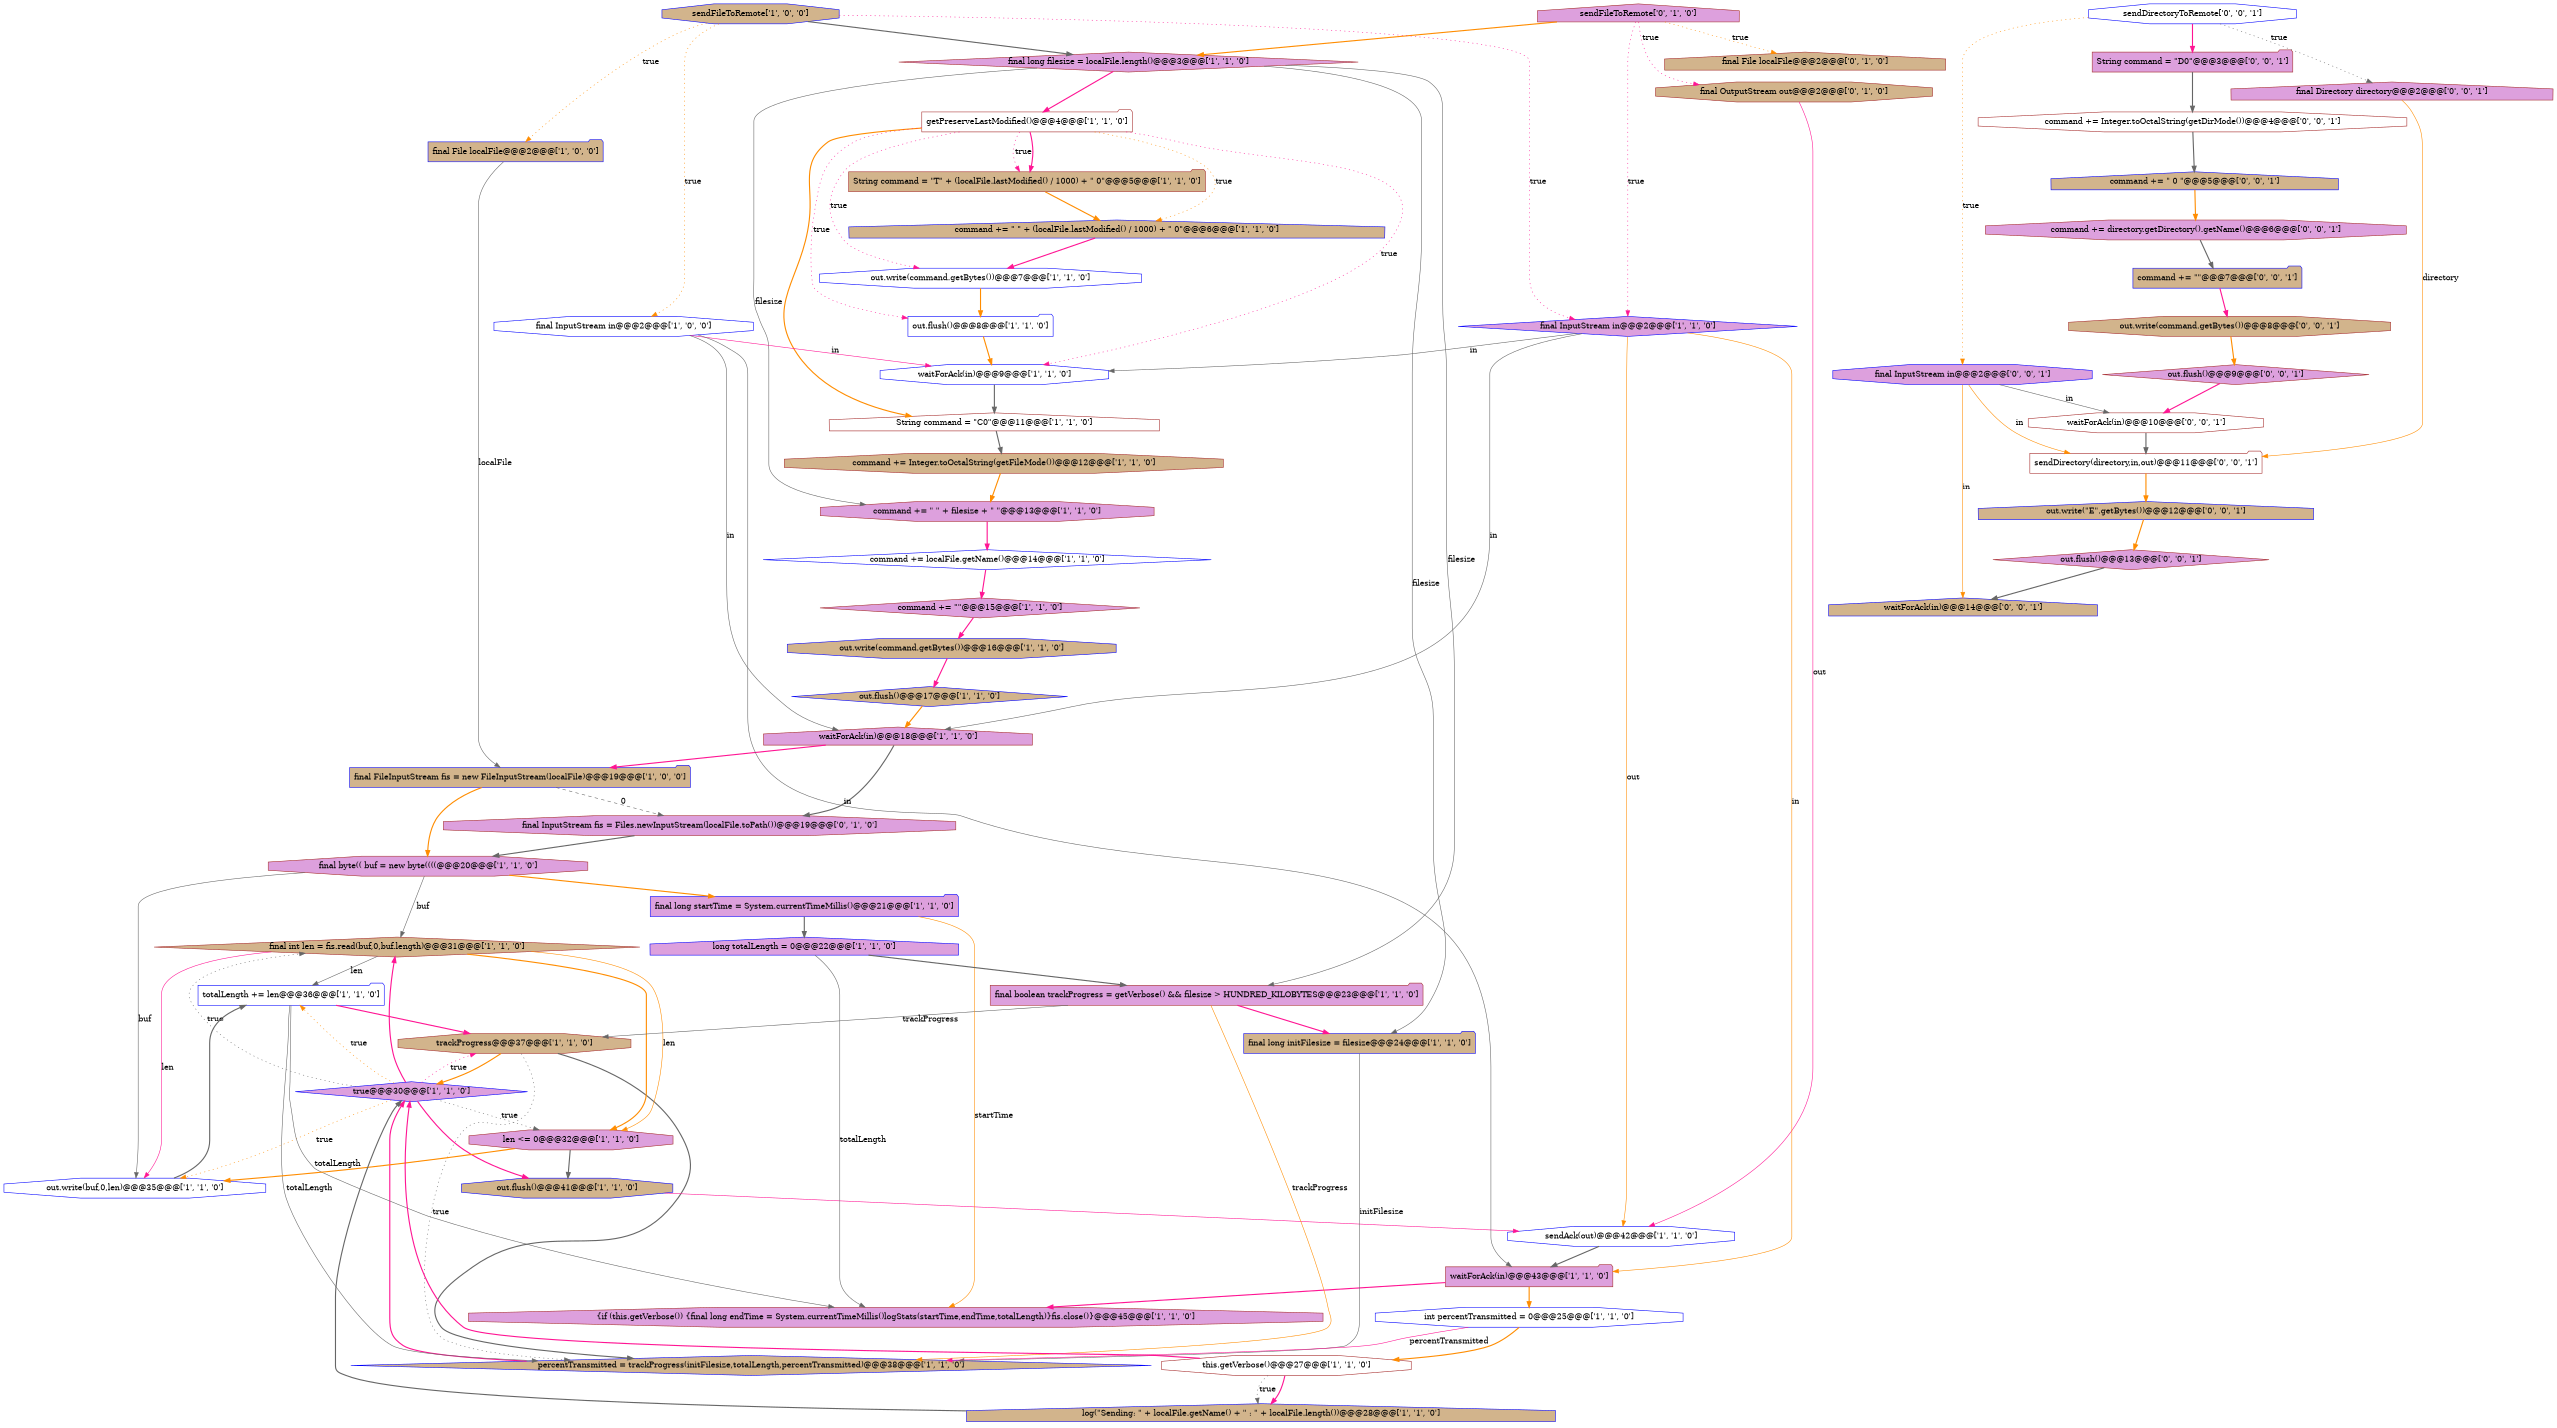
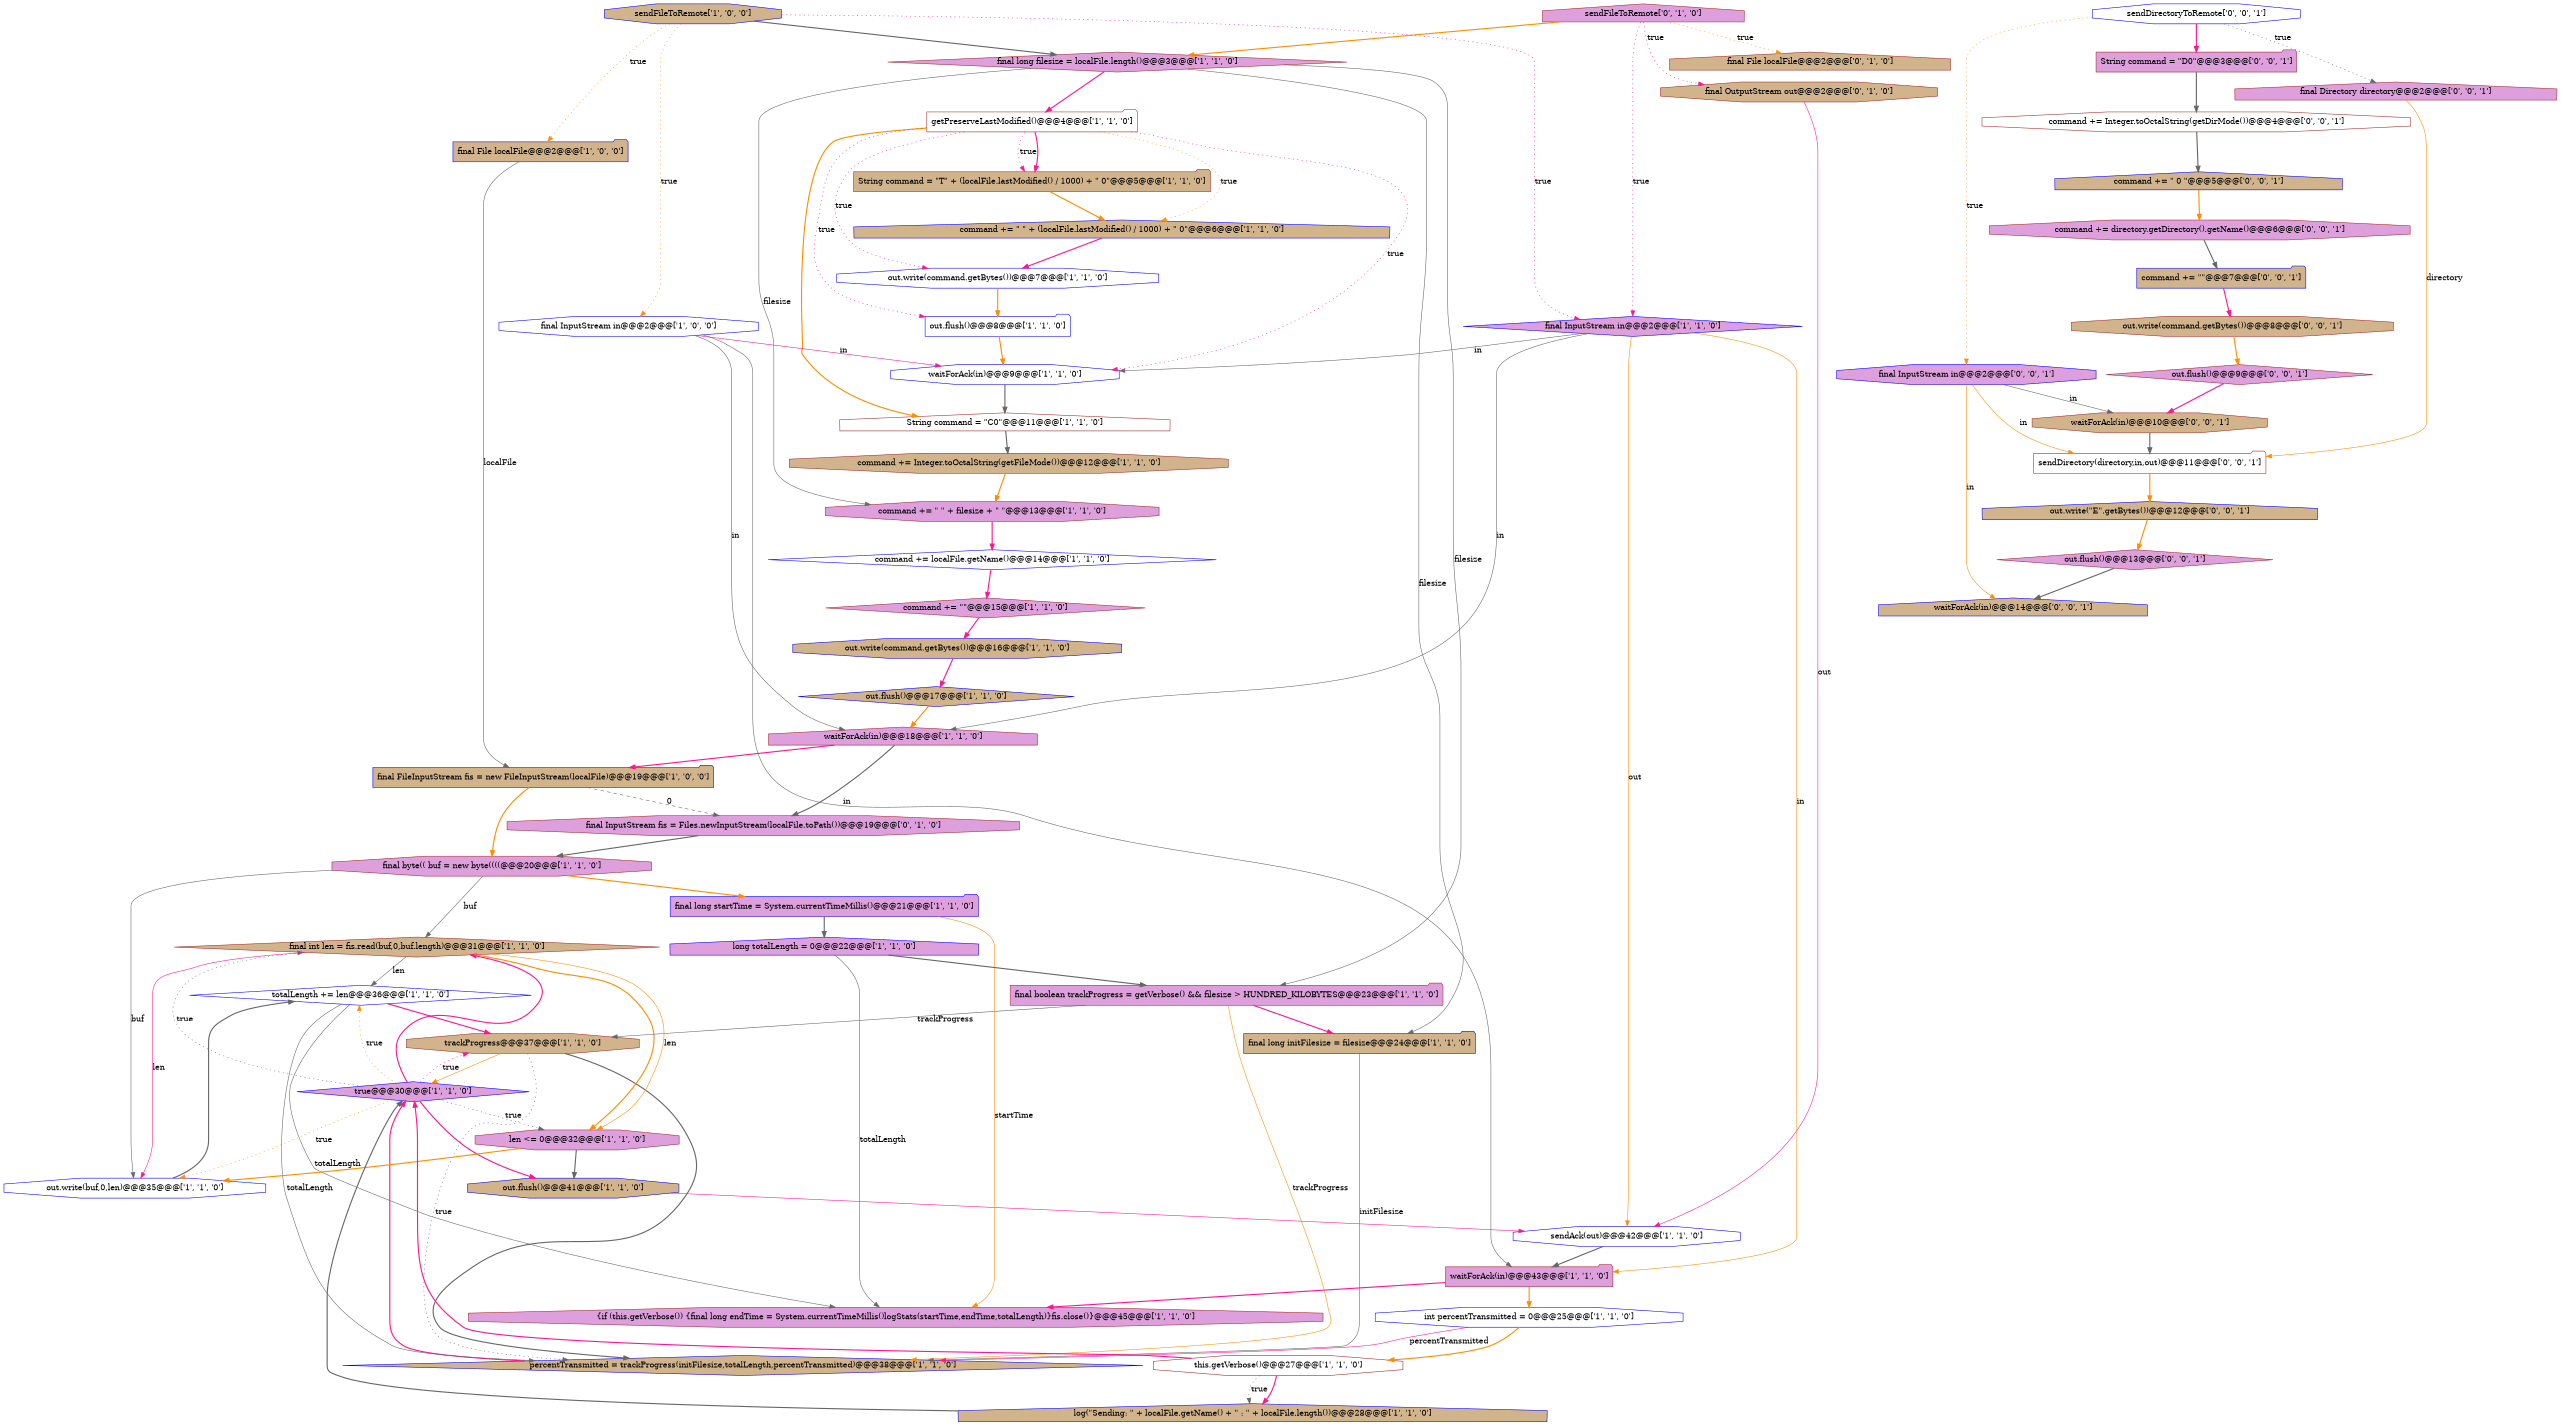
node "waitForAck(in)@@@10@@@['0', '0', '1']": fillcolor white -> tan
node "totalLength += len@@@36@@@['1', '1', '0']": shape folder -> diamond
edge "trackProgress@@@37@@@['1', '1', '0']" -> "true@@@30@@@['1', '1', '0']": style bold -> solid
